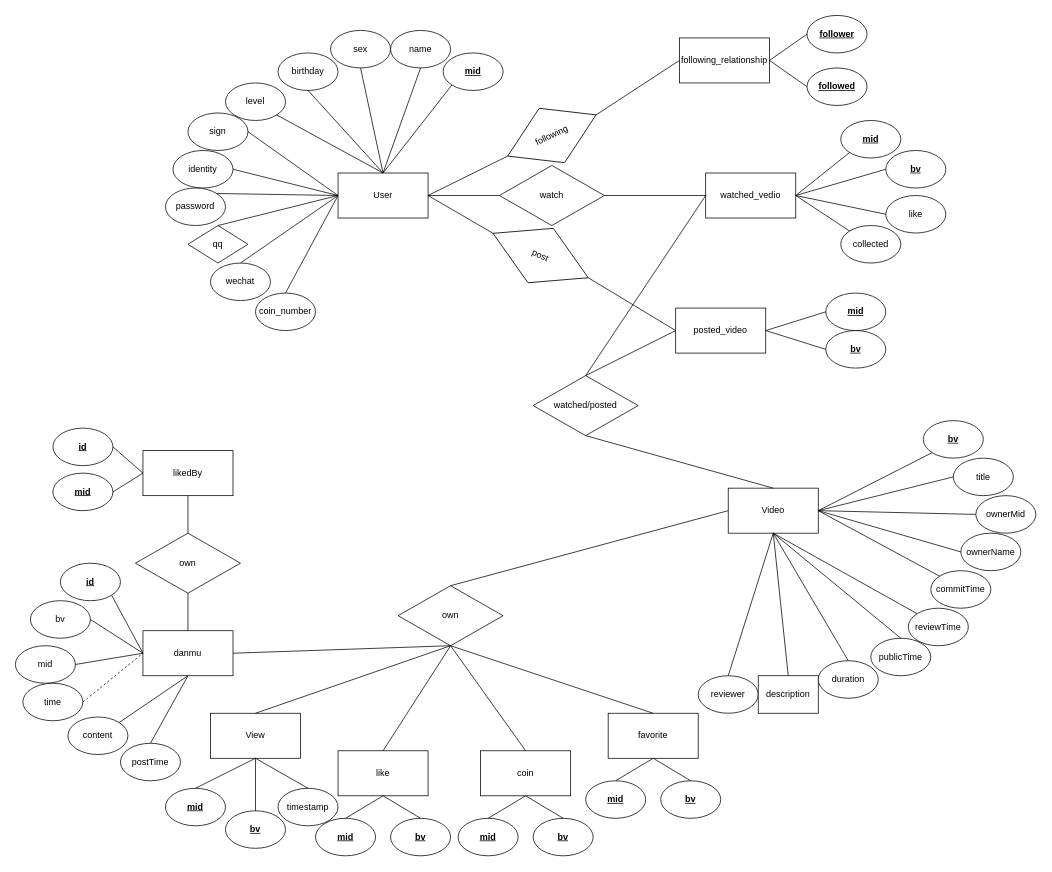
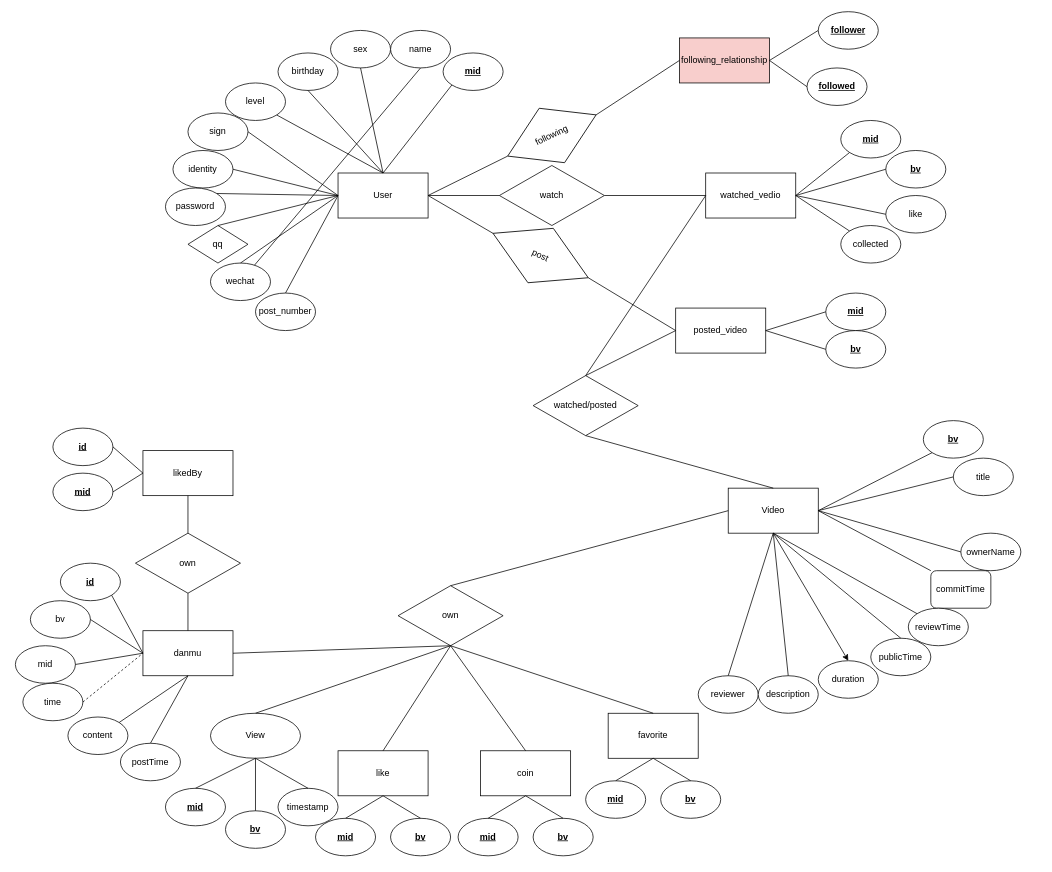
node "follower": moved (837, 34) -> (848, 30)
node "following_relationship": fillcolor #ffffff -> #f8cecc
edge "name" -- "User": now "name" -- "wechat"
node "coin_number": label "coin_number" -> "post_number"
edge "Video" -- "ownerMid": removed
node "ownerMid": removed
node "commitTime": shape ellipse -> rounded rectangle
edge "Video" -- "duration": arrowhead none -> classic
node "description": shape rectangle -> ellipse
node "View": shape rectangle -> ellipse
